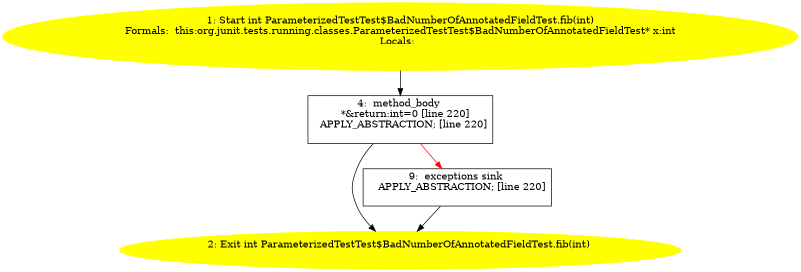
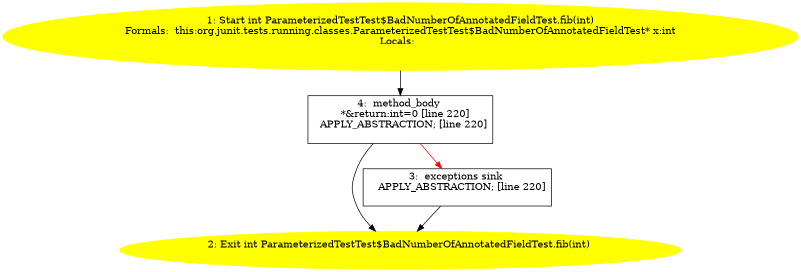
node "9:  exceptions sink APPLY_ABSTRACTION; [line 220]": label "9:  exceptions sink APPLY_ABSTRACTION; [line 220]" -> "3:  exceptions sink APPLY_ABSTRACTION; [line 220]"
